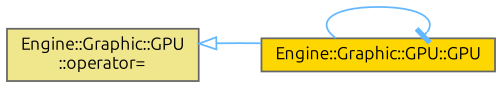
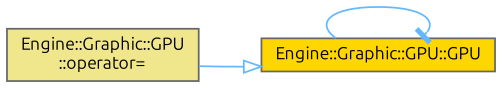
edge "Engine::Graphic::GPU::GPU" -> "Engine::Graphic::GPU ::operator=": reversed
